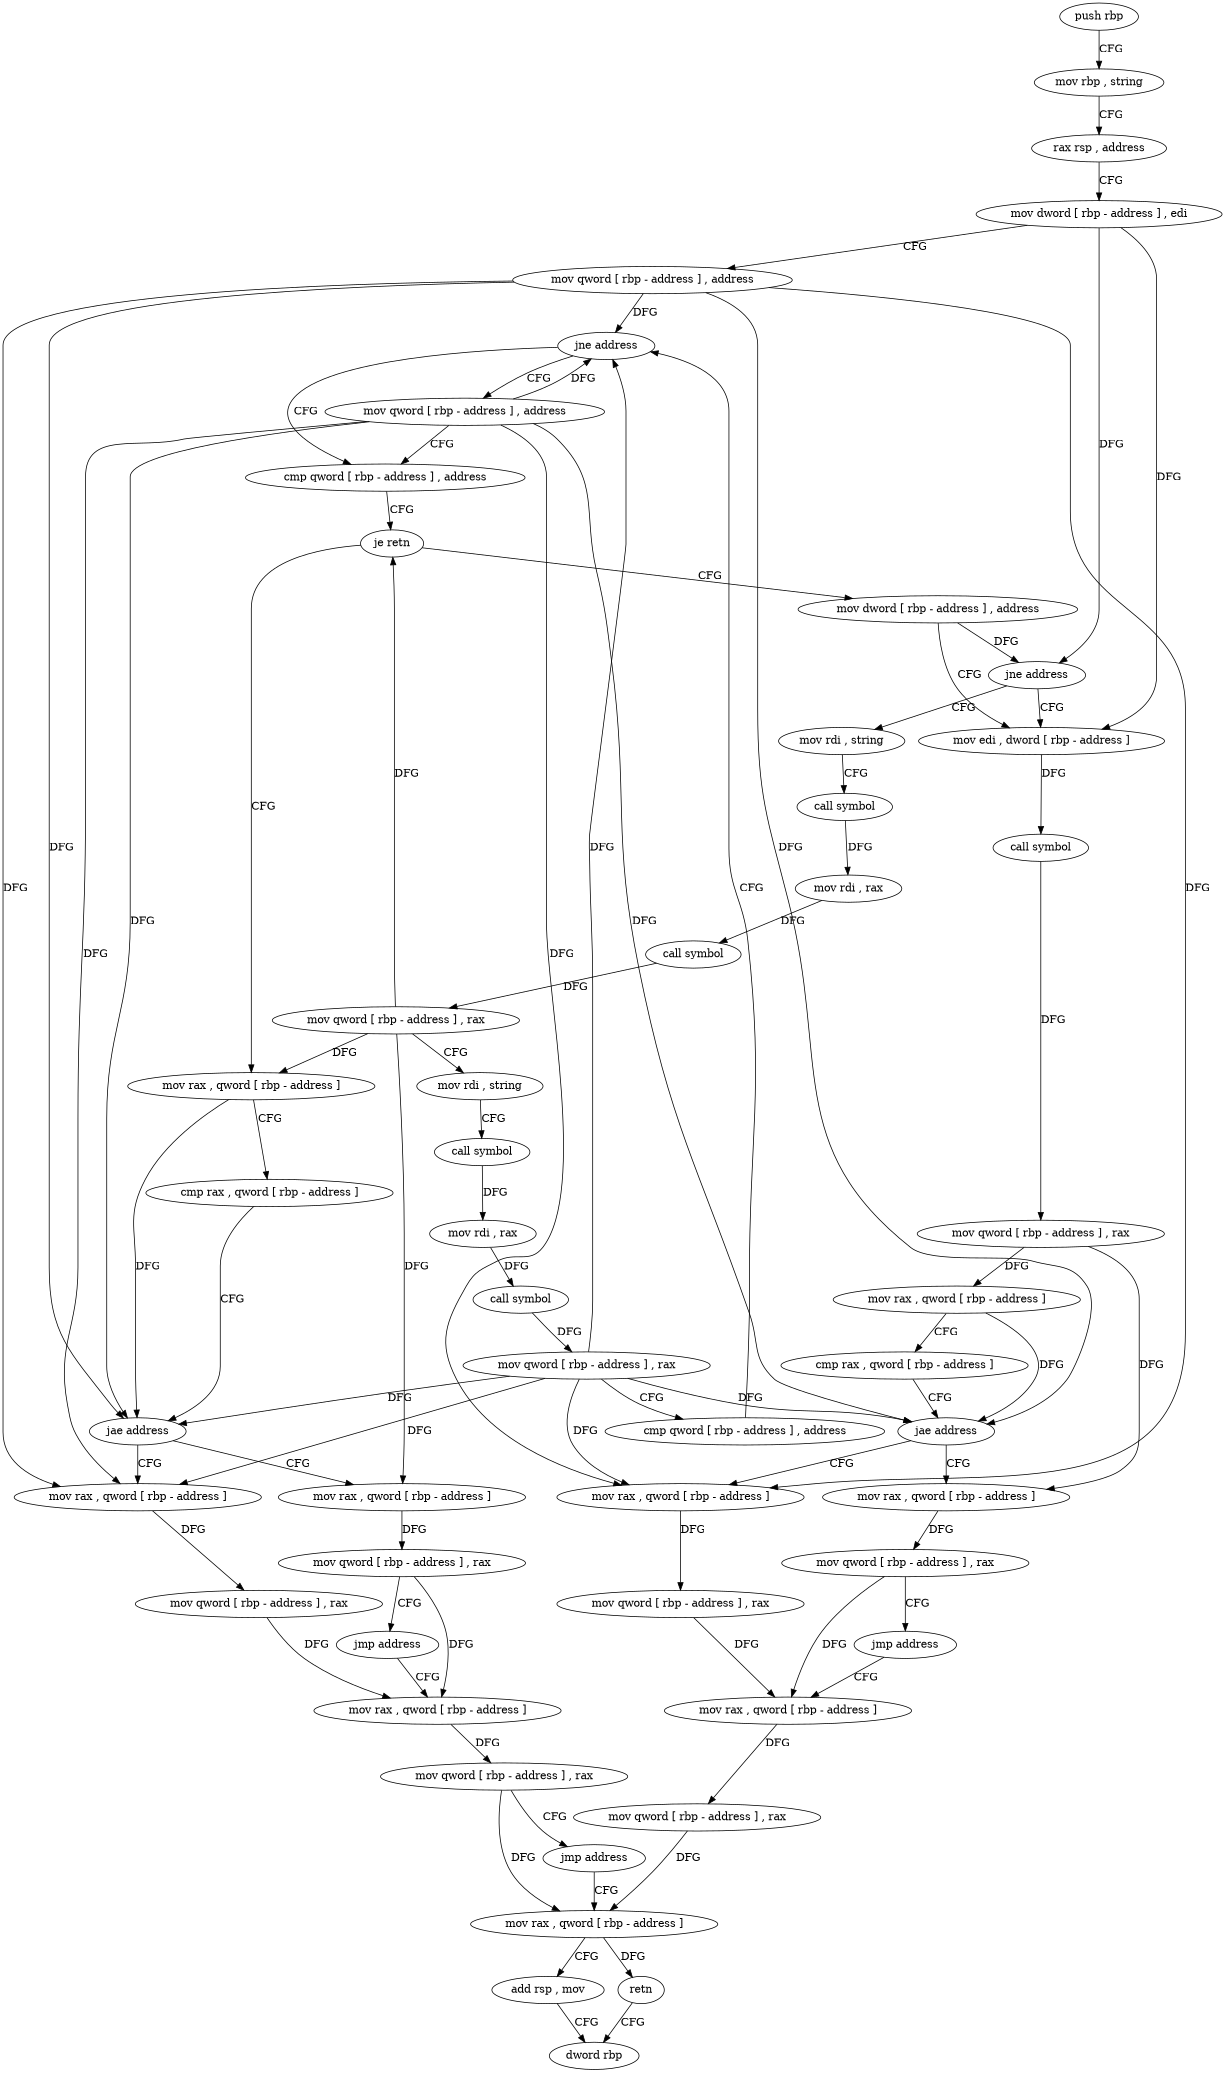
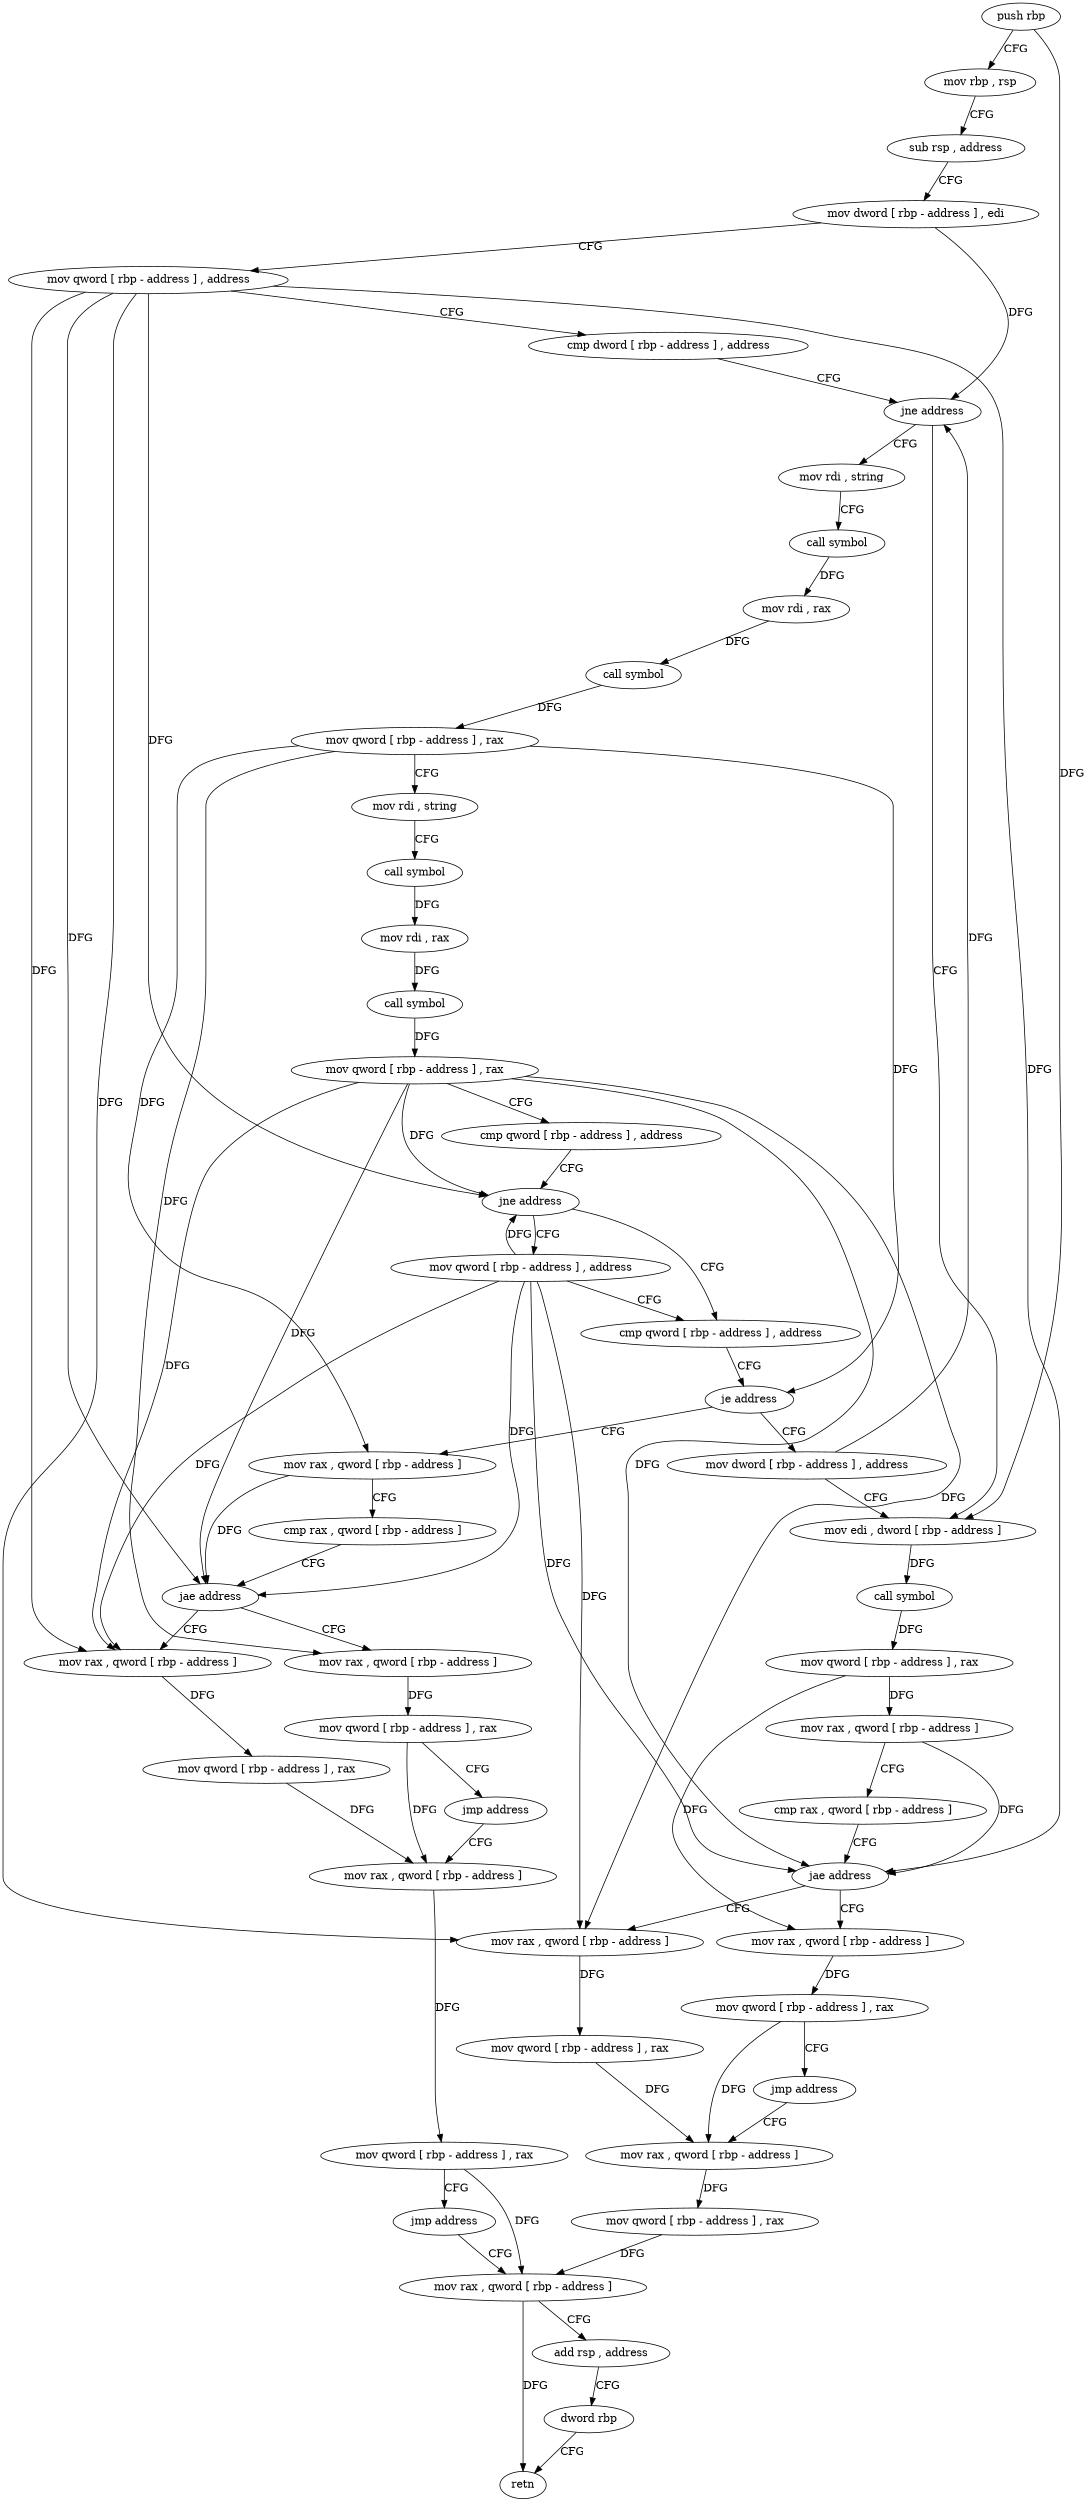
node "mov rbp , string": label "mov rbp , string" -> "mov rbp , rsp"
node "rax rsp , address": label "rax rsp , address" -> "sub rsp , address"
node "cmp dword [ rbp - address ] , address": added
edge "mov dword [ rbp - address ] , edi" -> "mov edi , dword [ rbp - address ]": now "push rbp" -> "mov edi , dword [ rbp - address ]"
node "je retn": label "je retn" -> "je address"
node "add rsp , mov": label "add rsp , mov" -> "add rsp , address"
edge "retn" -> "dword rbp": reversed
